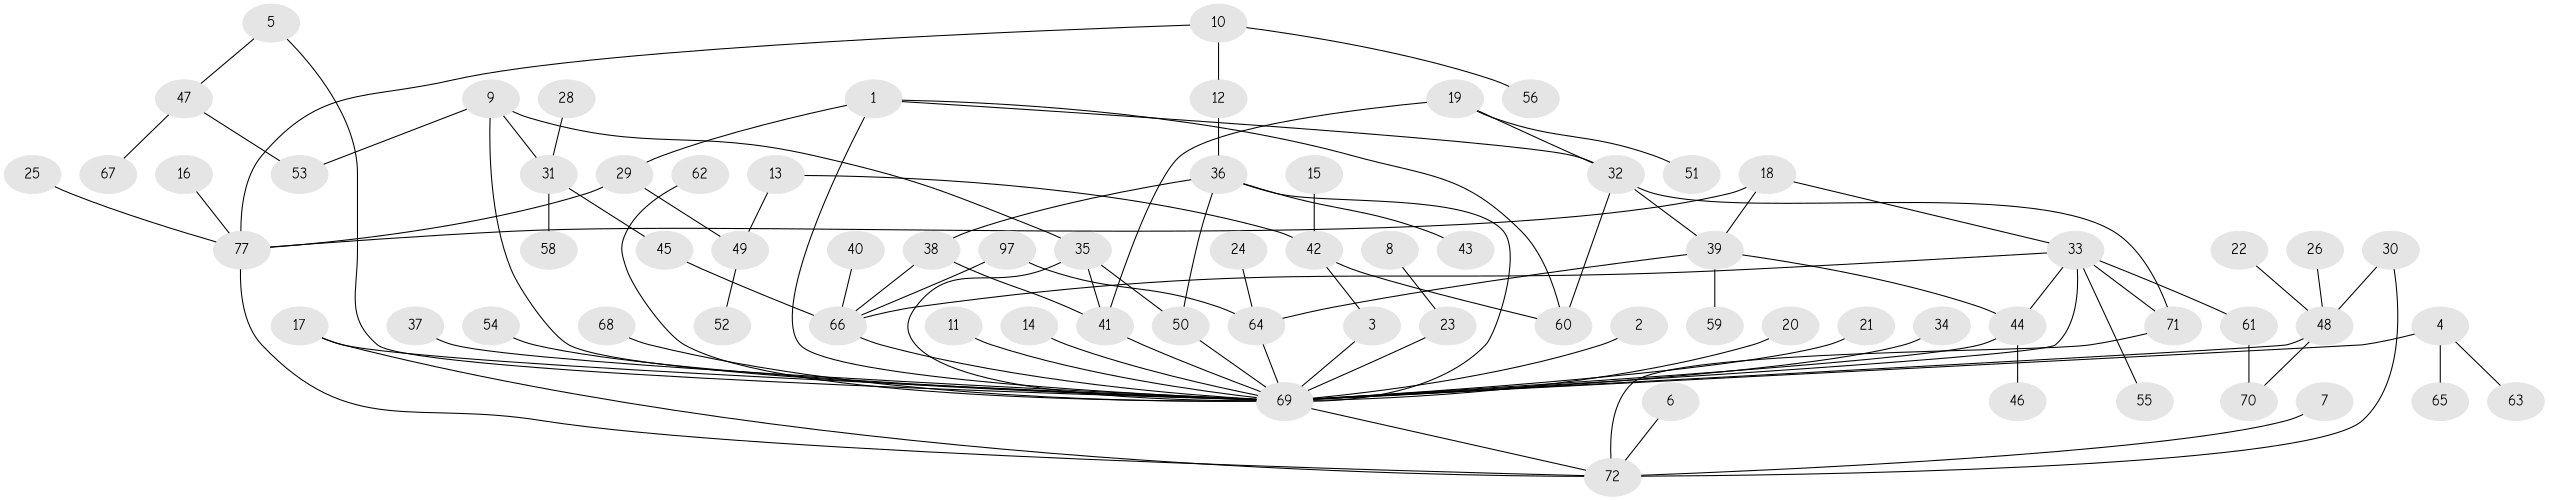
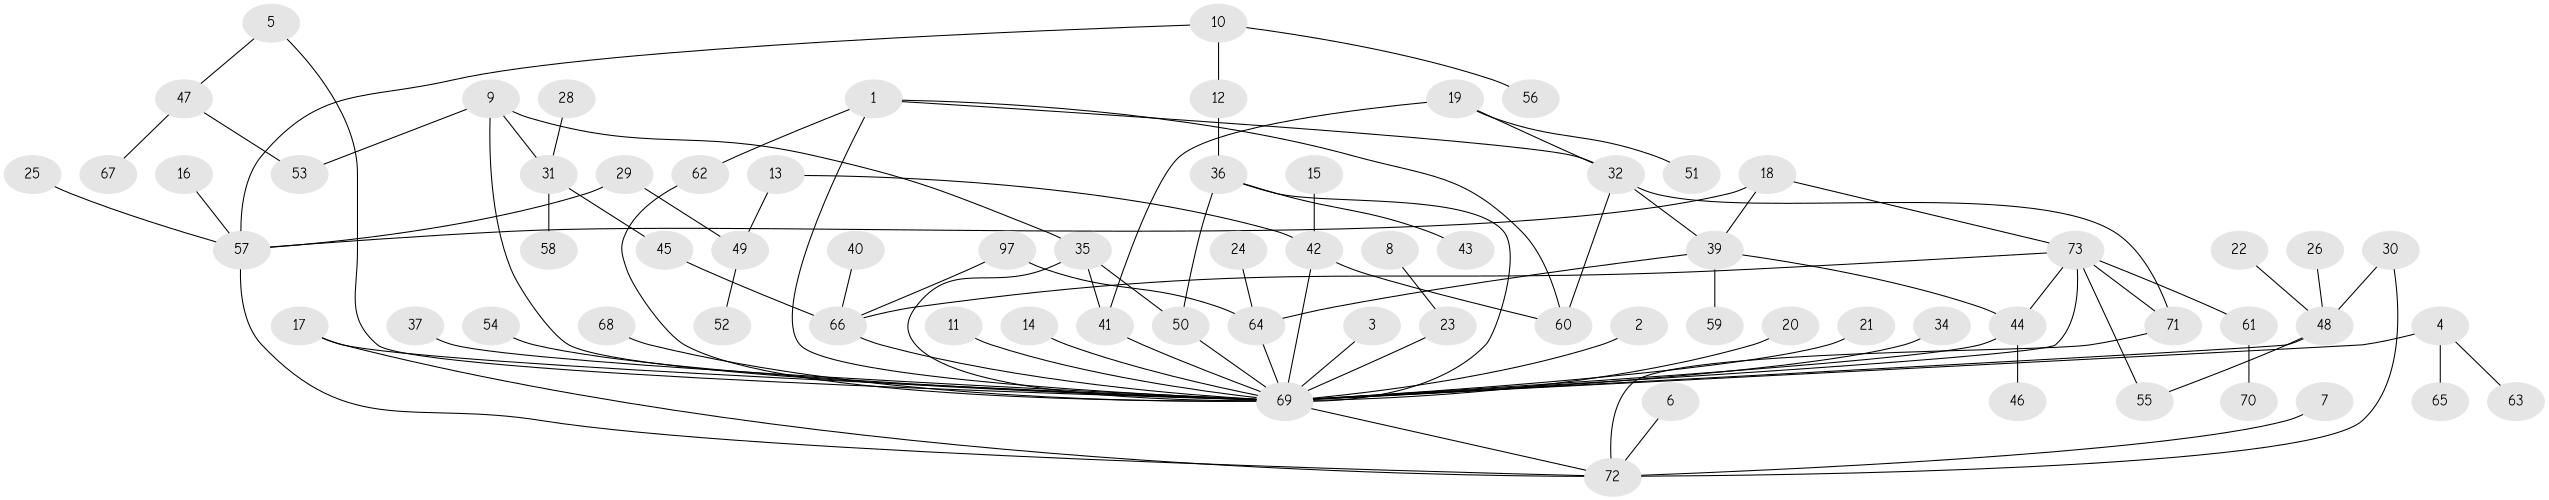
edge "1" -- "29": now "1" -- "62"
node "77": label "77" -> "57"
node "38": removed
node "33": label "33" -> "73"
edge "42" -- "3": now "42" -- "69"
edge "48" -- "70": now "48" -- "55"
